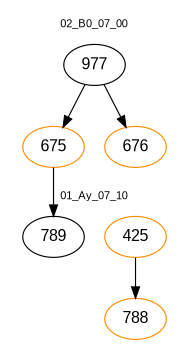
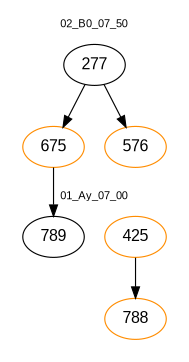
cluster "02_B0_07_00": label "02_B0_07_00" -> "02_B0_07_50"
node "977": label "977" -> "277"
node "676": label "676" -> "576"
cluster "01_Ay_07_10": label "01_Ay_07_10" -> "01_Ay_07_00"
